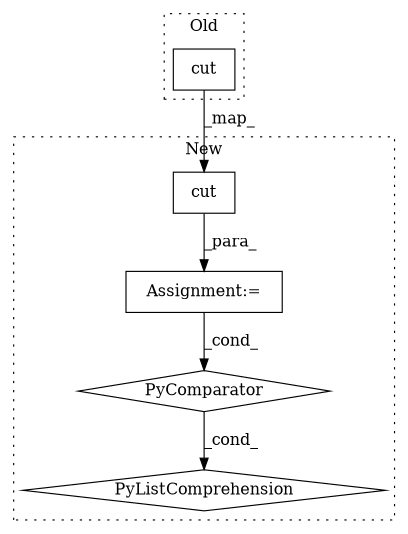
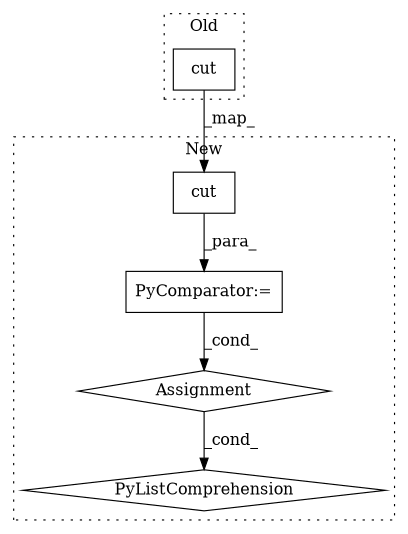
node "Assignment:=": label "Assignment:=" -> "PyComparator:="
node "PyComparator": label "PyComparator" -> "Assignment"
